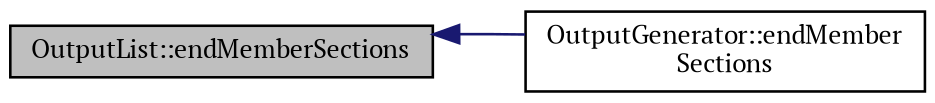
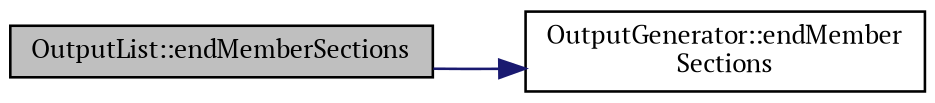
edge "OutputGenerator::endMember Sections" -> "OutputList::endMemberSections": reversed
